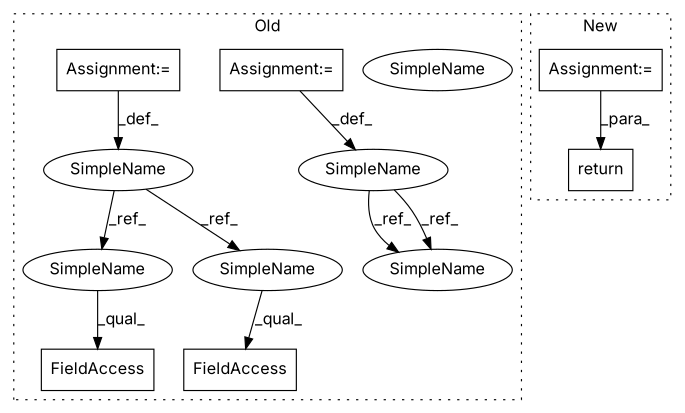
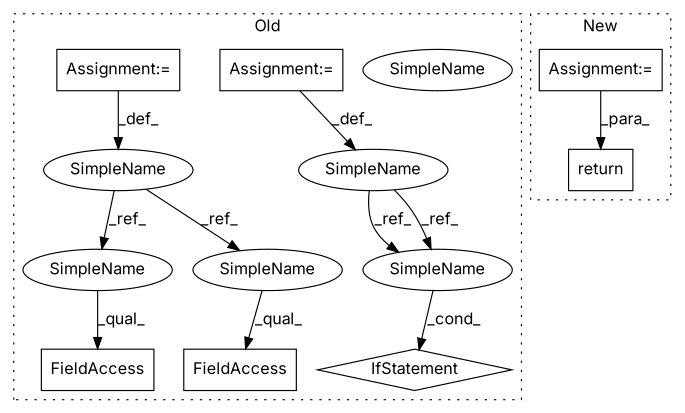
node "IfStatement": added
